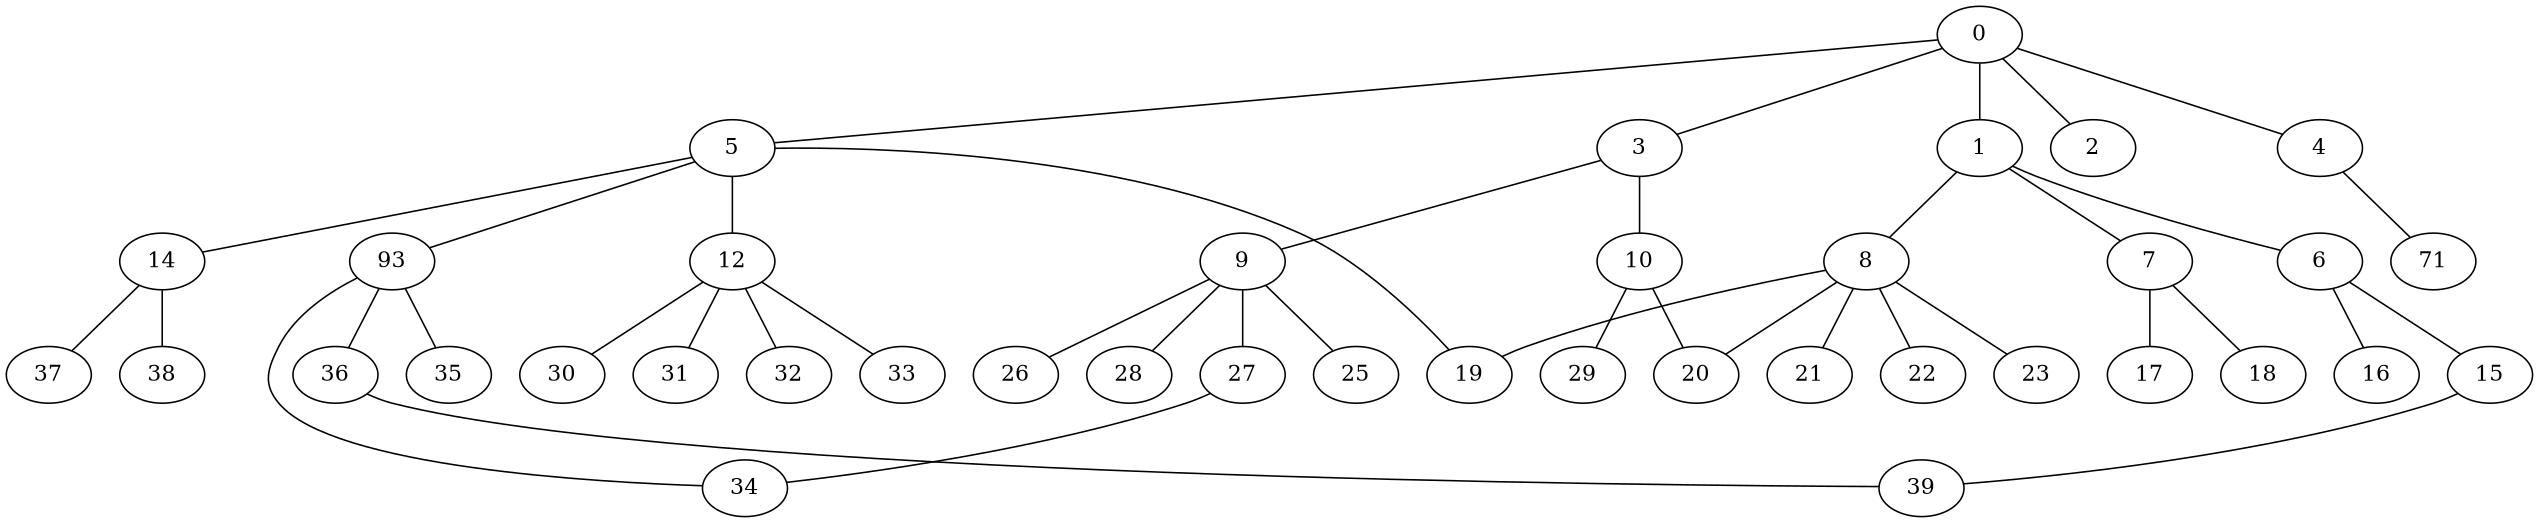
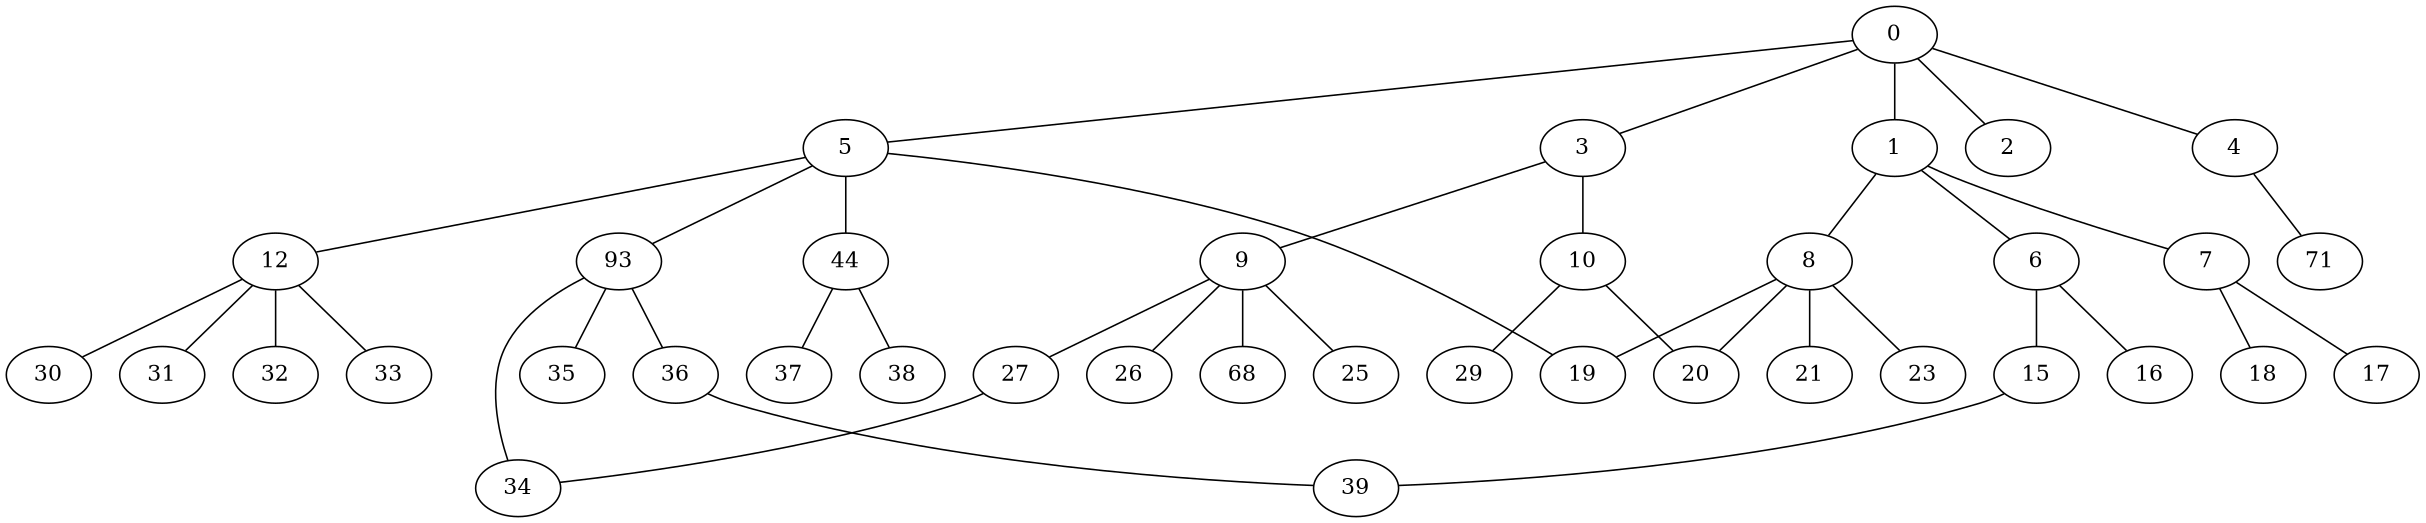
node "14": label "14" -> "44"
node "28": label "28" -> "68"
node "22": removed
